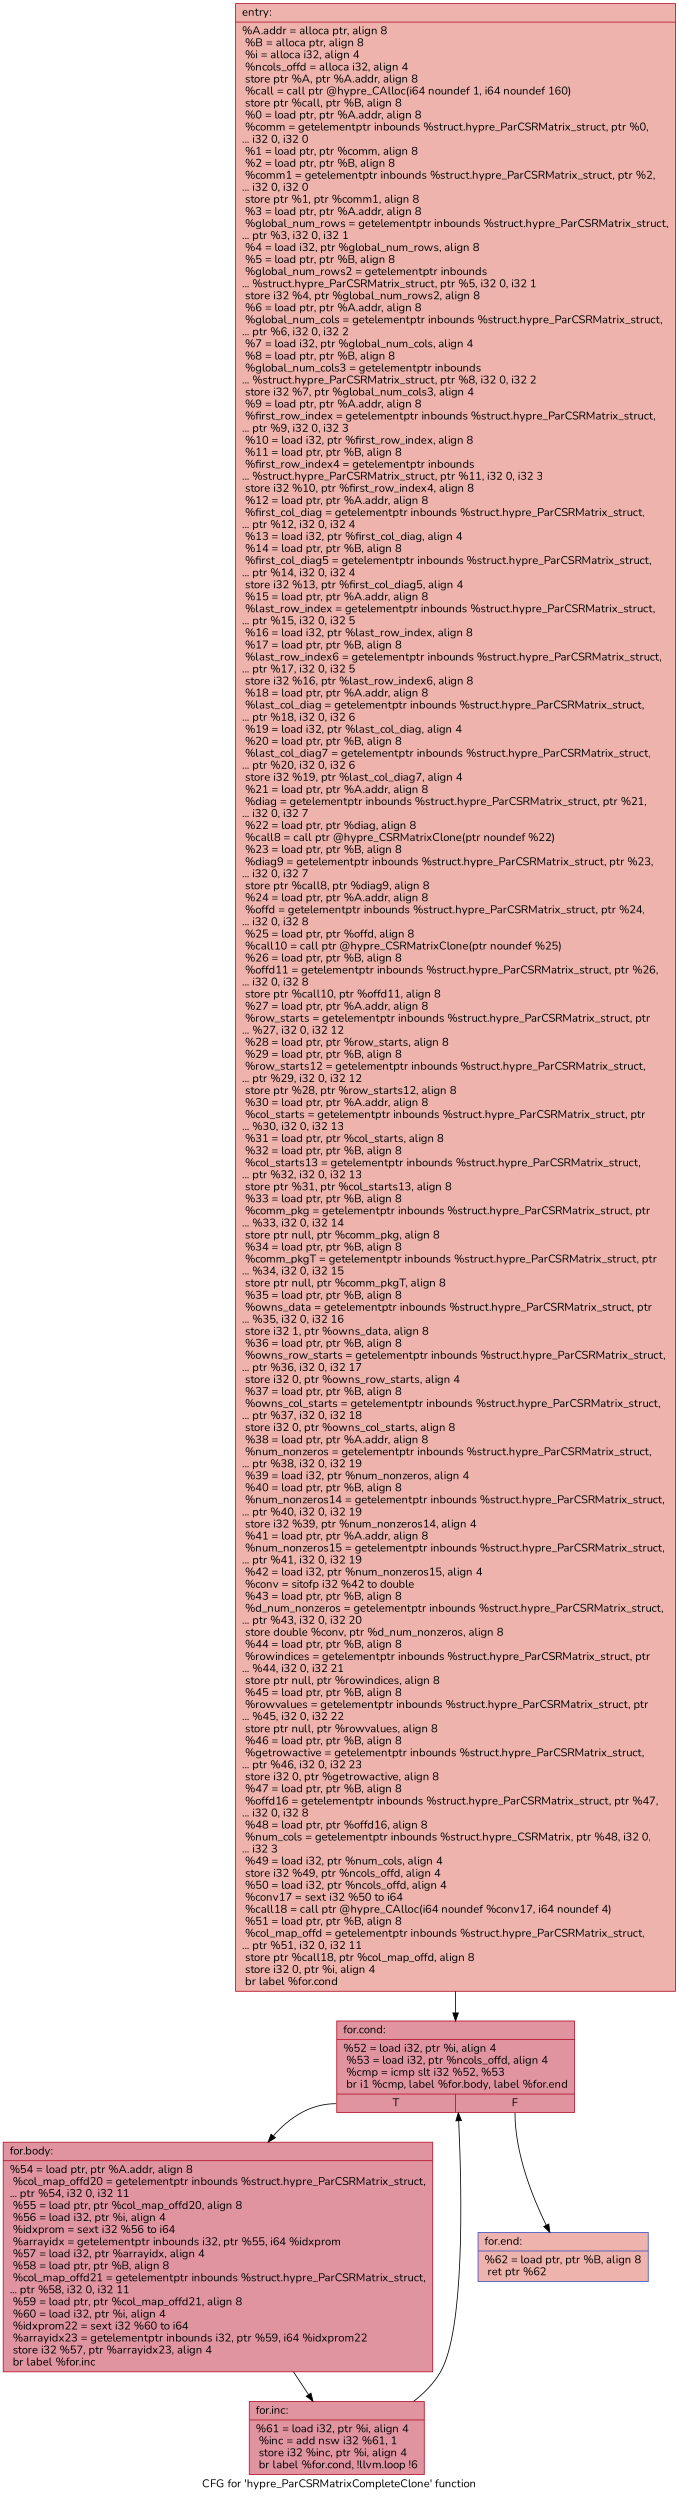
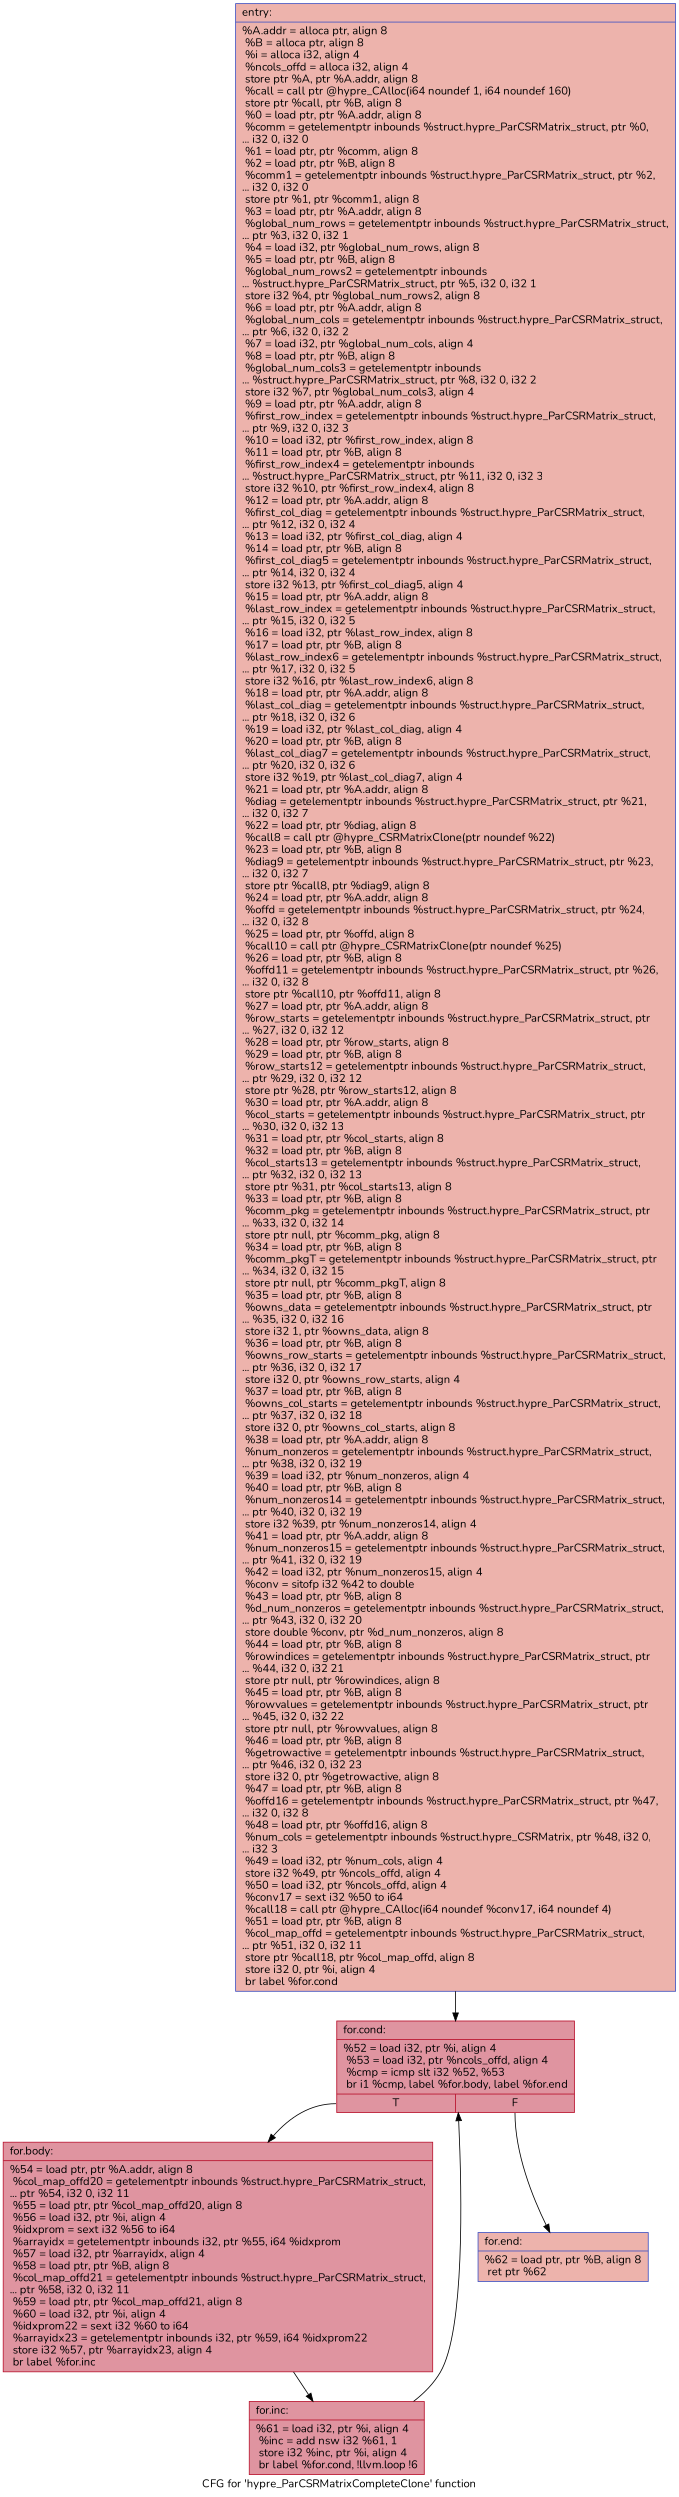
node "entry:": color #b70d28ff -> #3d50c3ff
